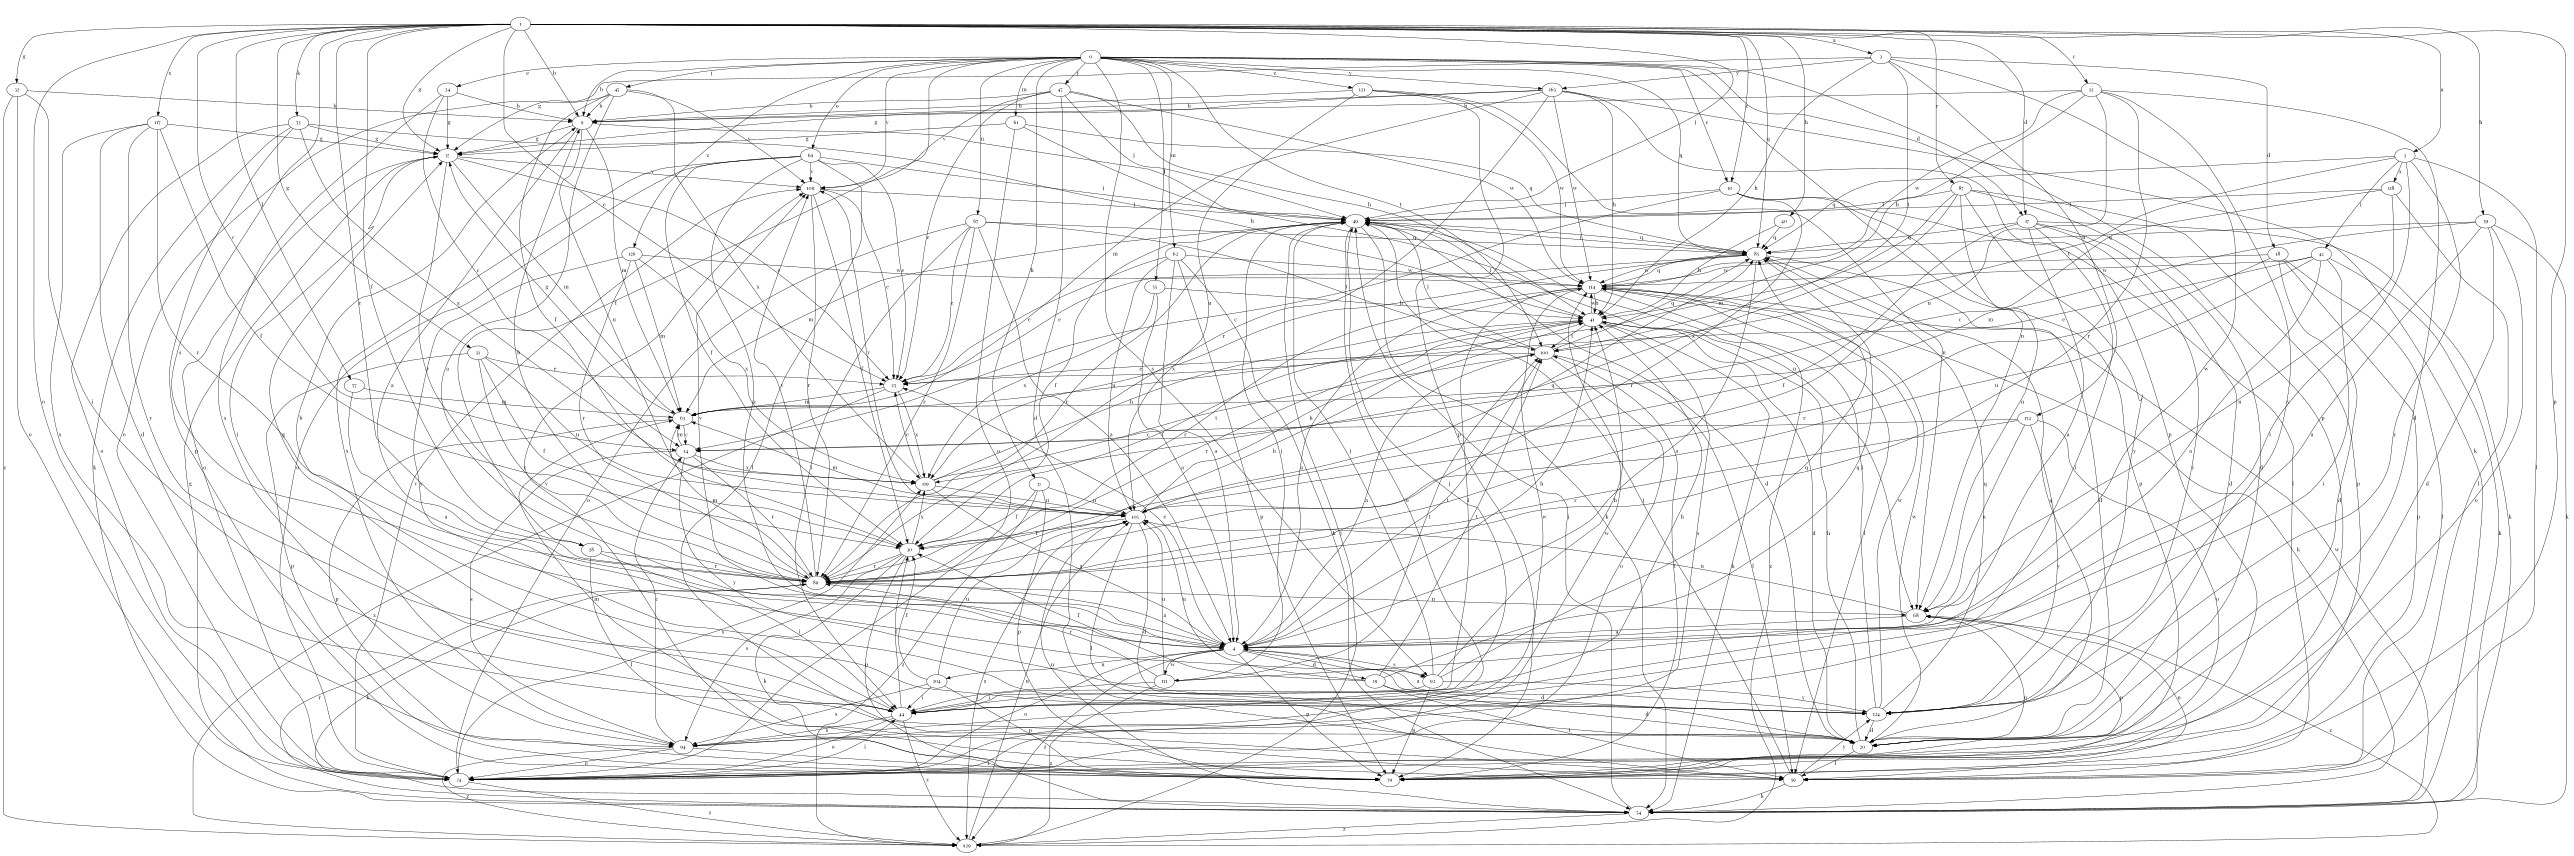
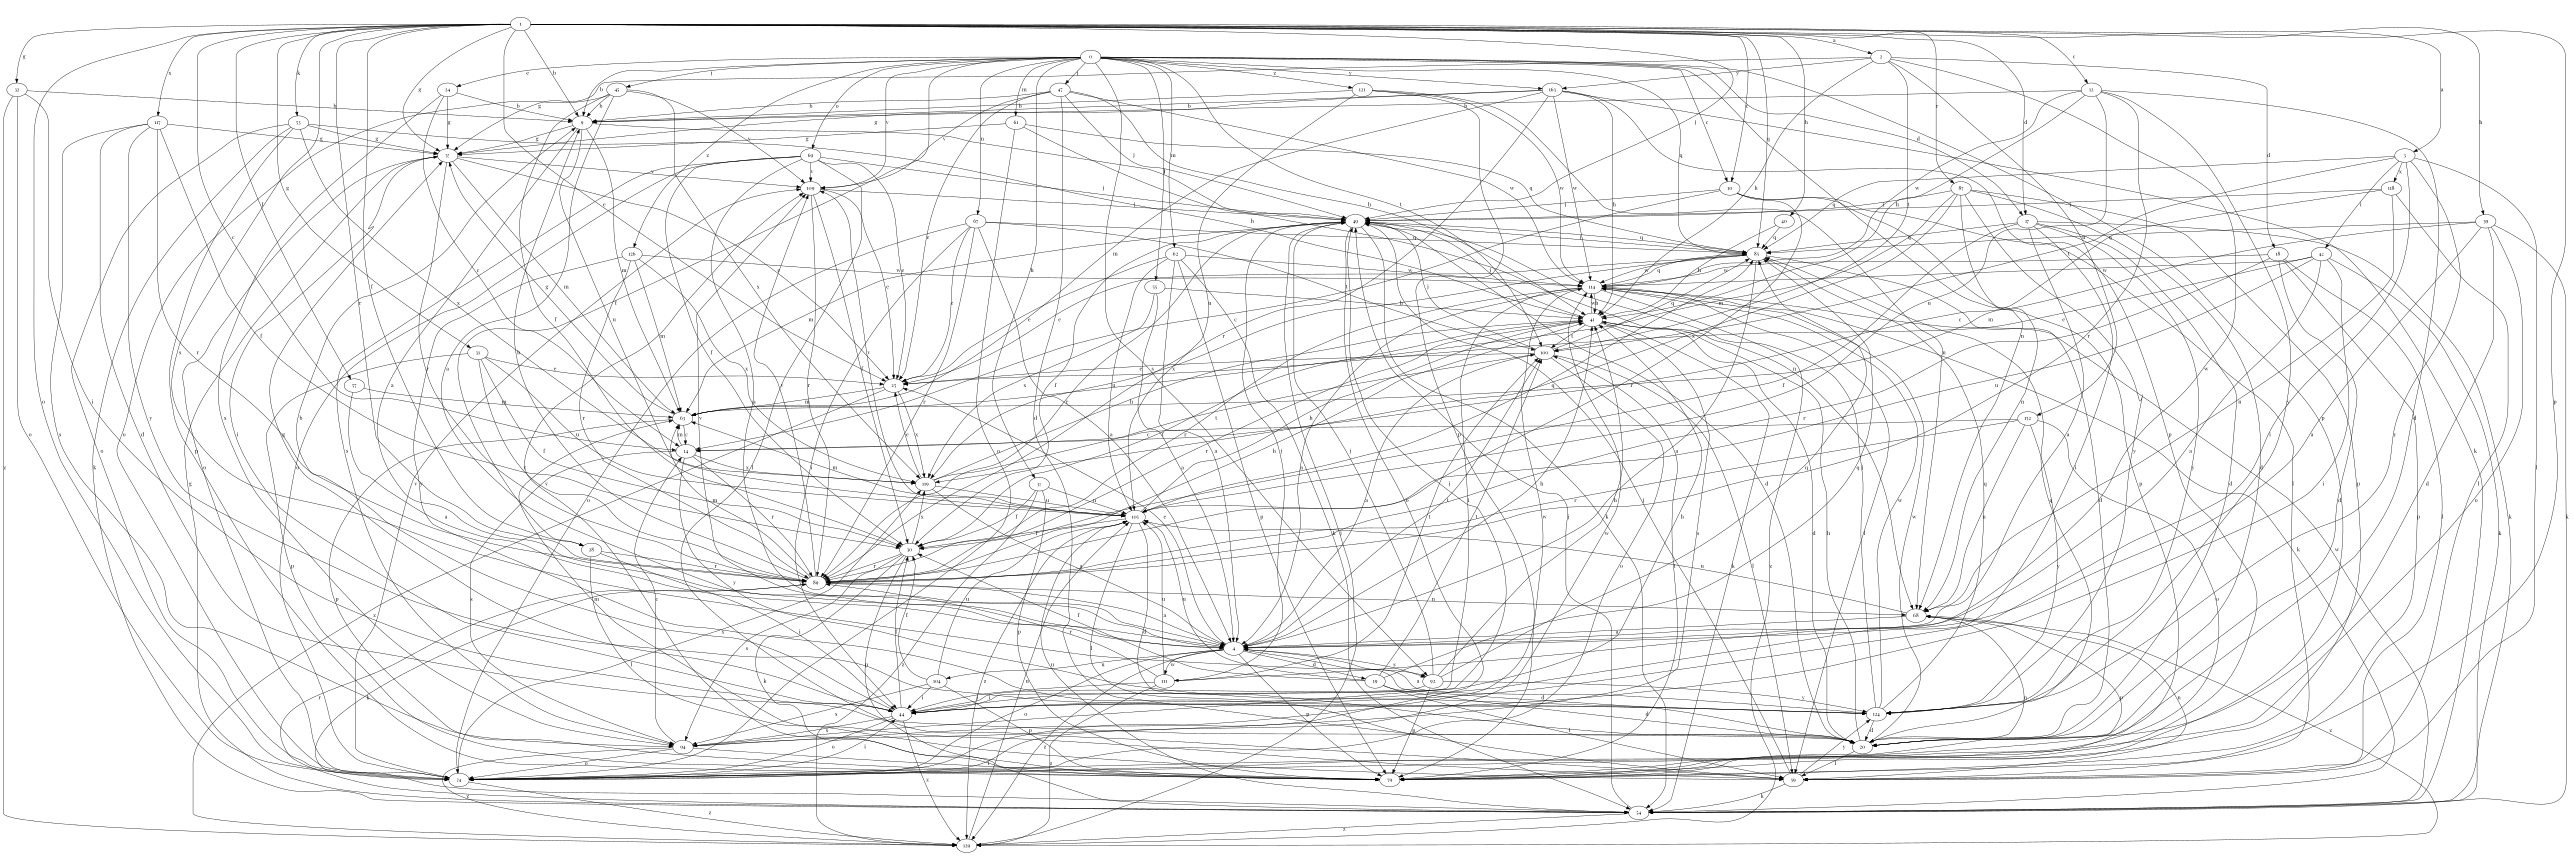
node "929": label "929" -> "129"
